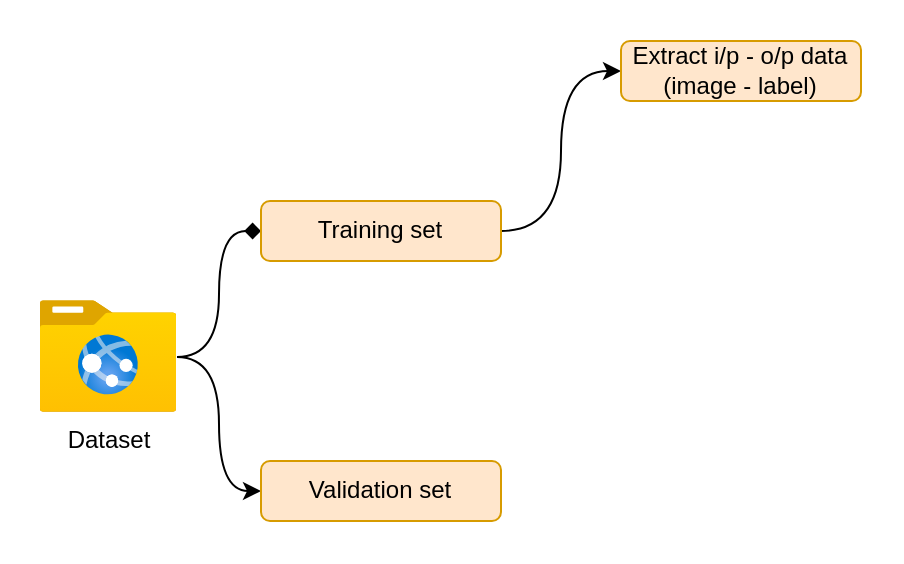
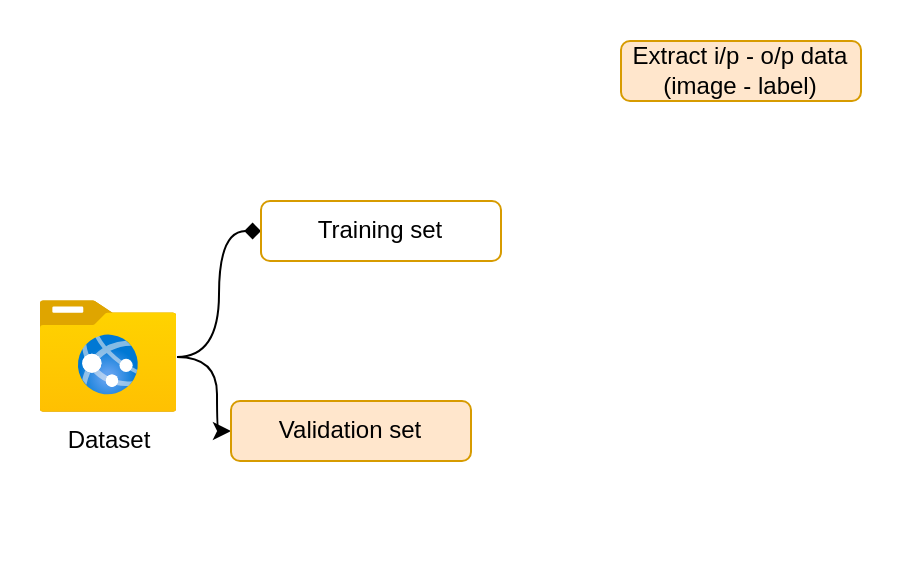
edge "Training set" -> "Extract i/p - o/p data (image - label)": removed
node "Training set": fillcolor #ffe6cc -> #ffffff
node "Validation set": moved (381, 491) -> (351, 431)
